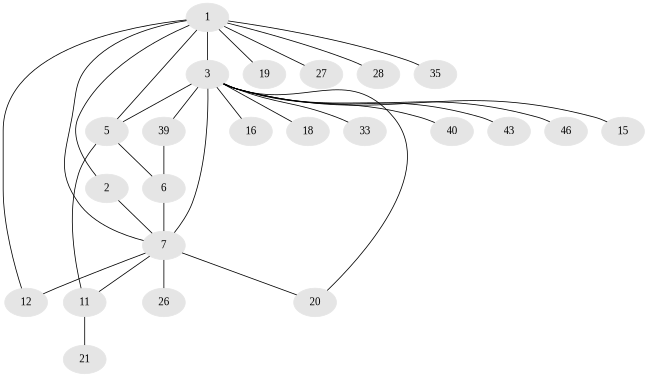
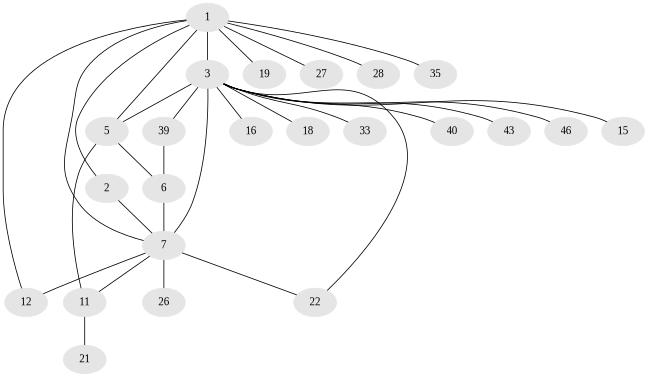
node "20": label "20" -> "22"
